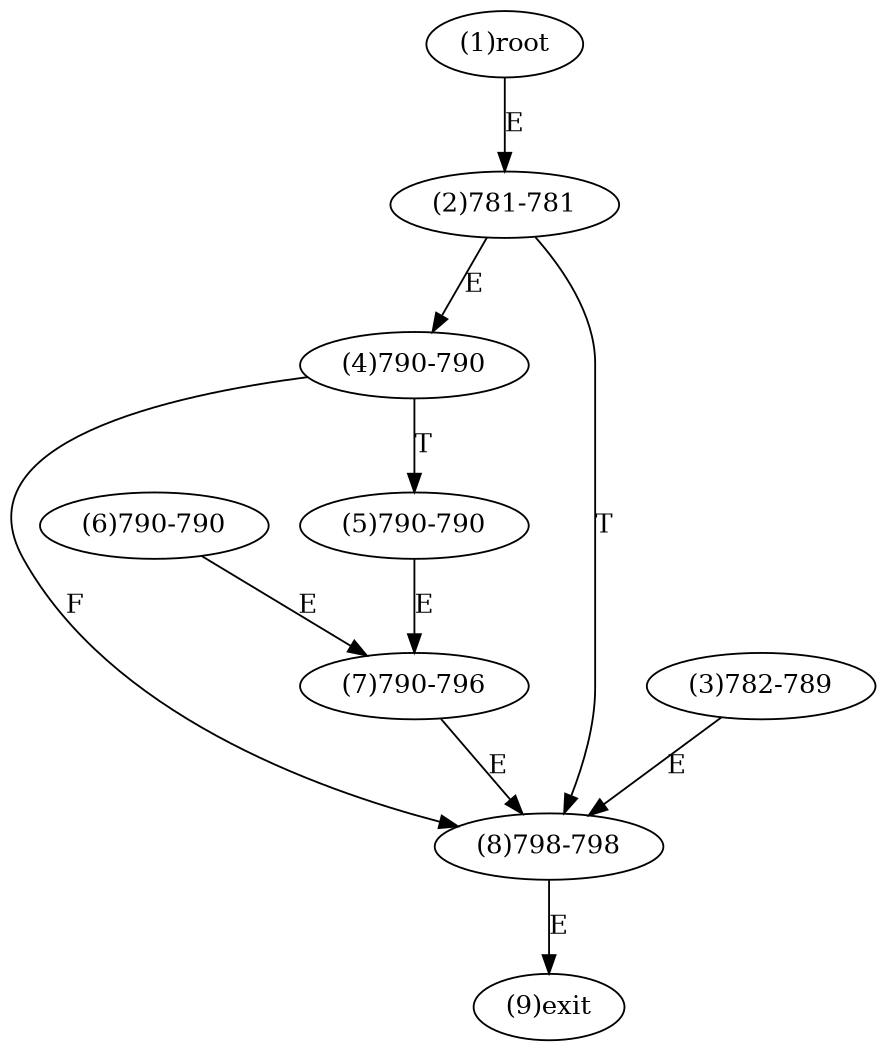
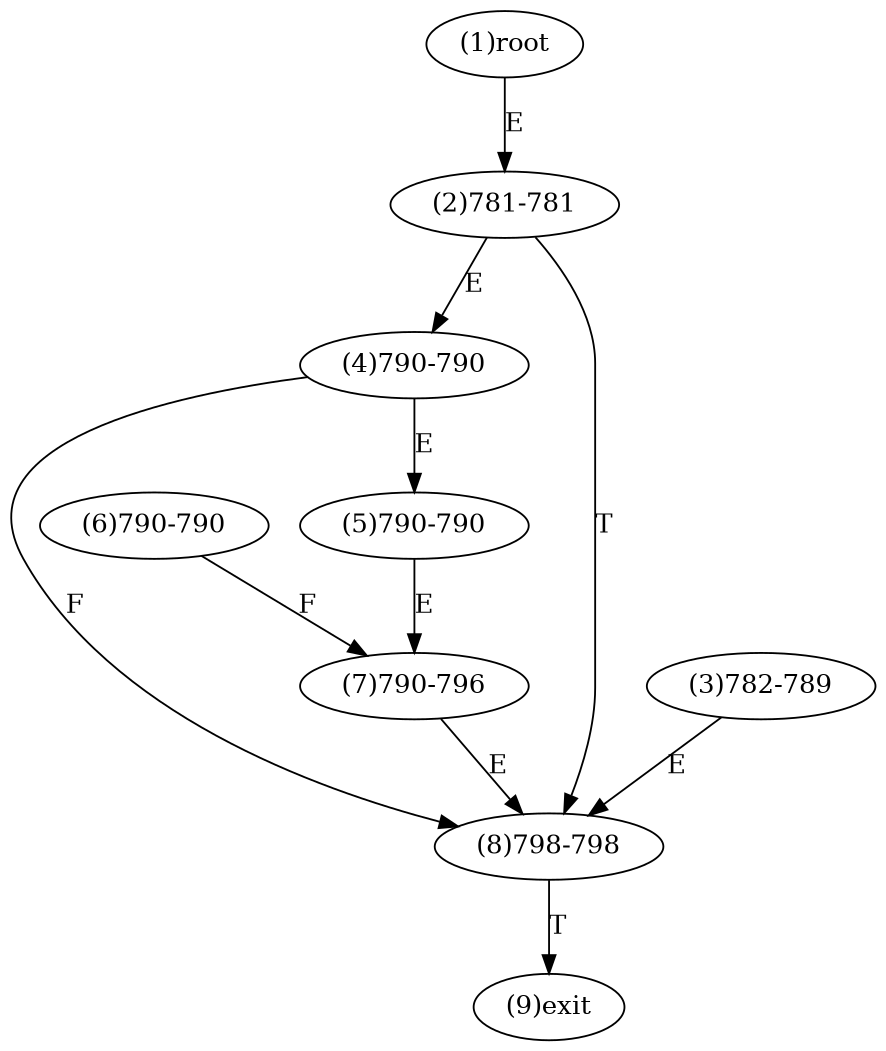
edge "(4)790-790" -> "(5)790-790": label "T" -> "E"
edge "(6)790-790" -> "(7)790-796": label "E" -> "F"
edge "(8)798-798" -> "(9)exit": label "E" -> "T"
